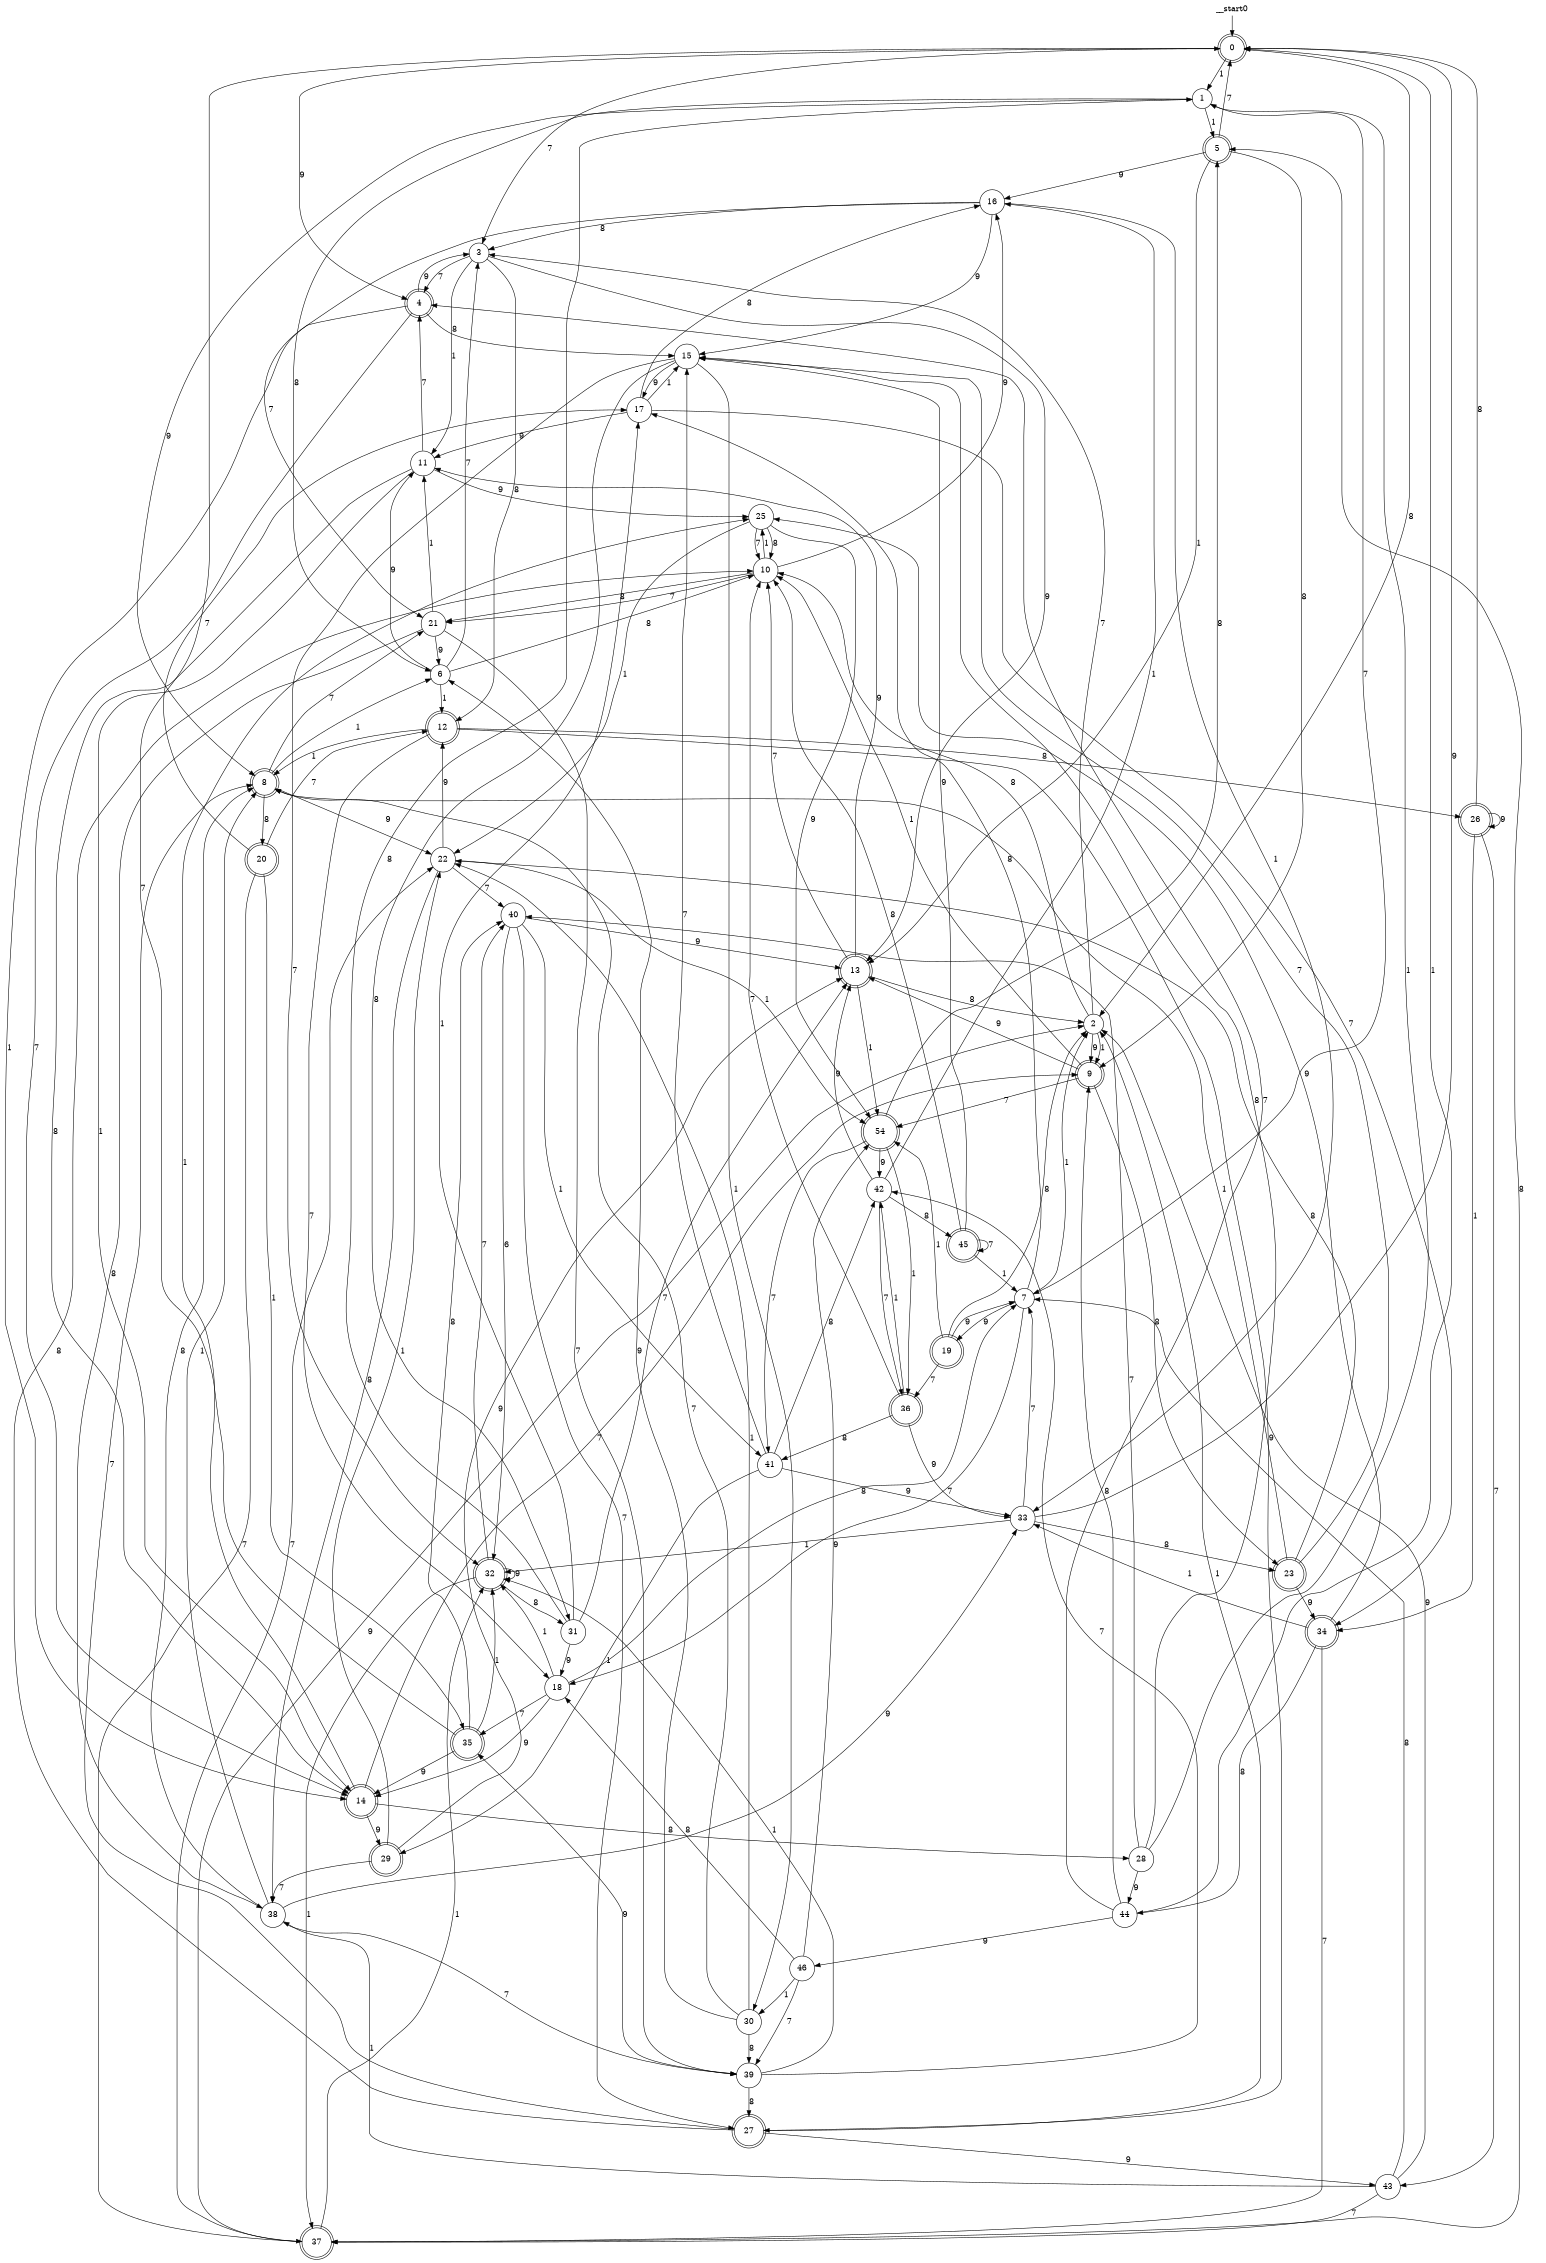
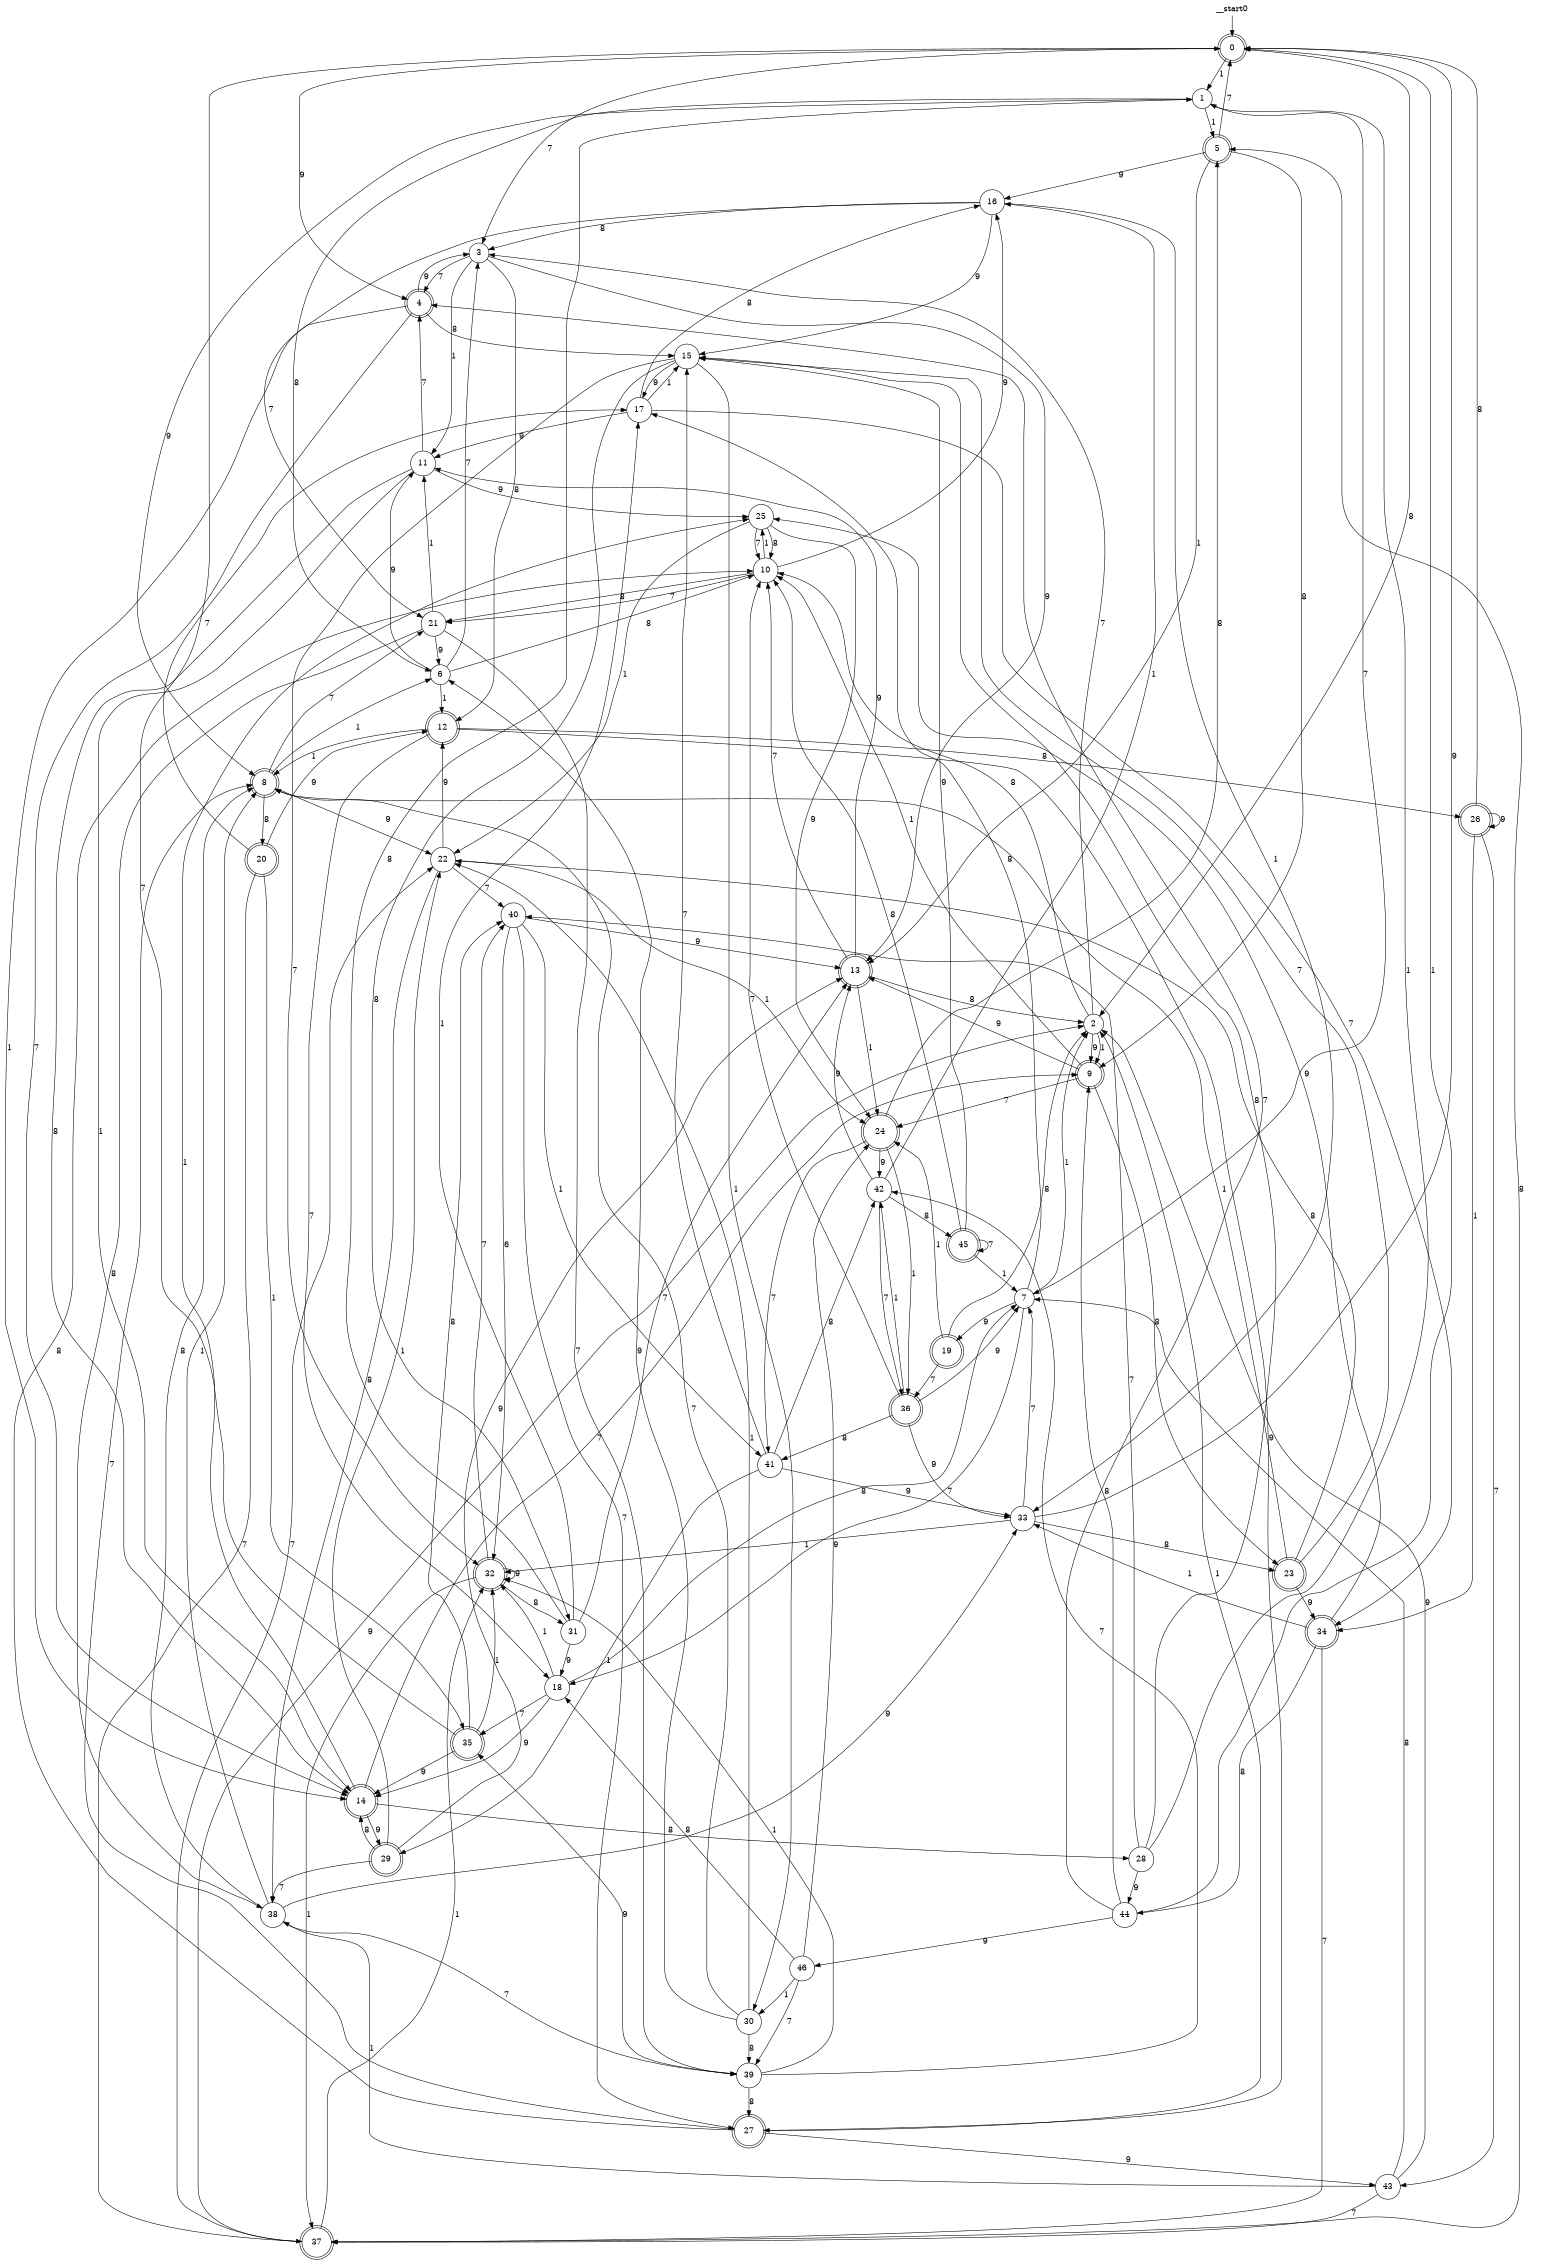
edge "20" -> "12": label "7" -> "9"
node "54": label "54" -> "24"
edge "19" -> "7": now "36" -> "7"
edge "29" -> "14": added, label "8"
